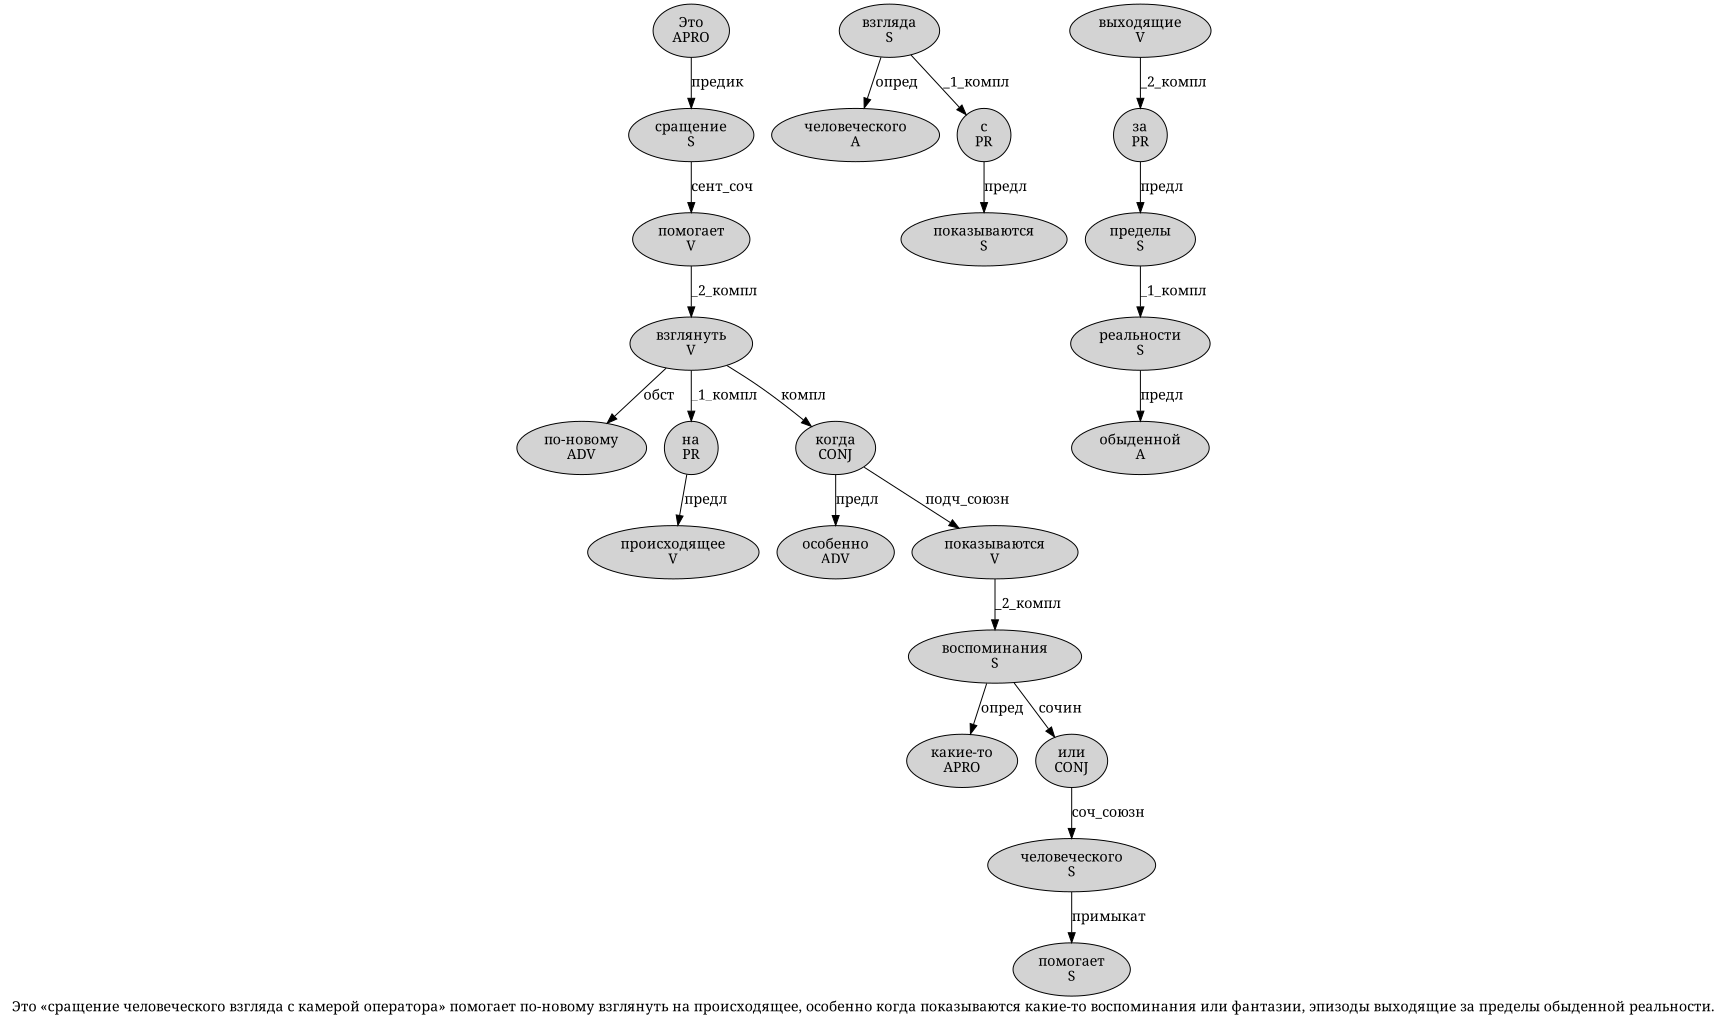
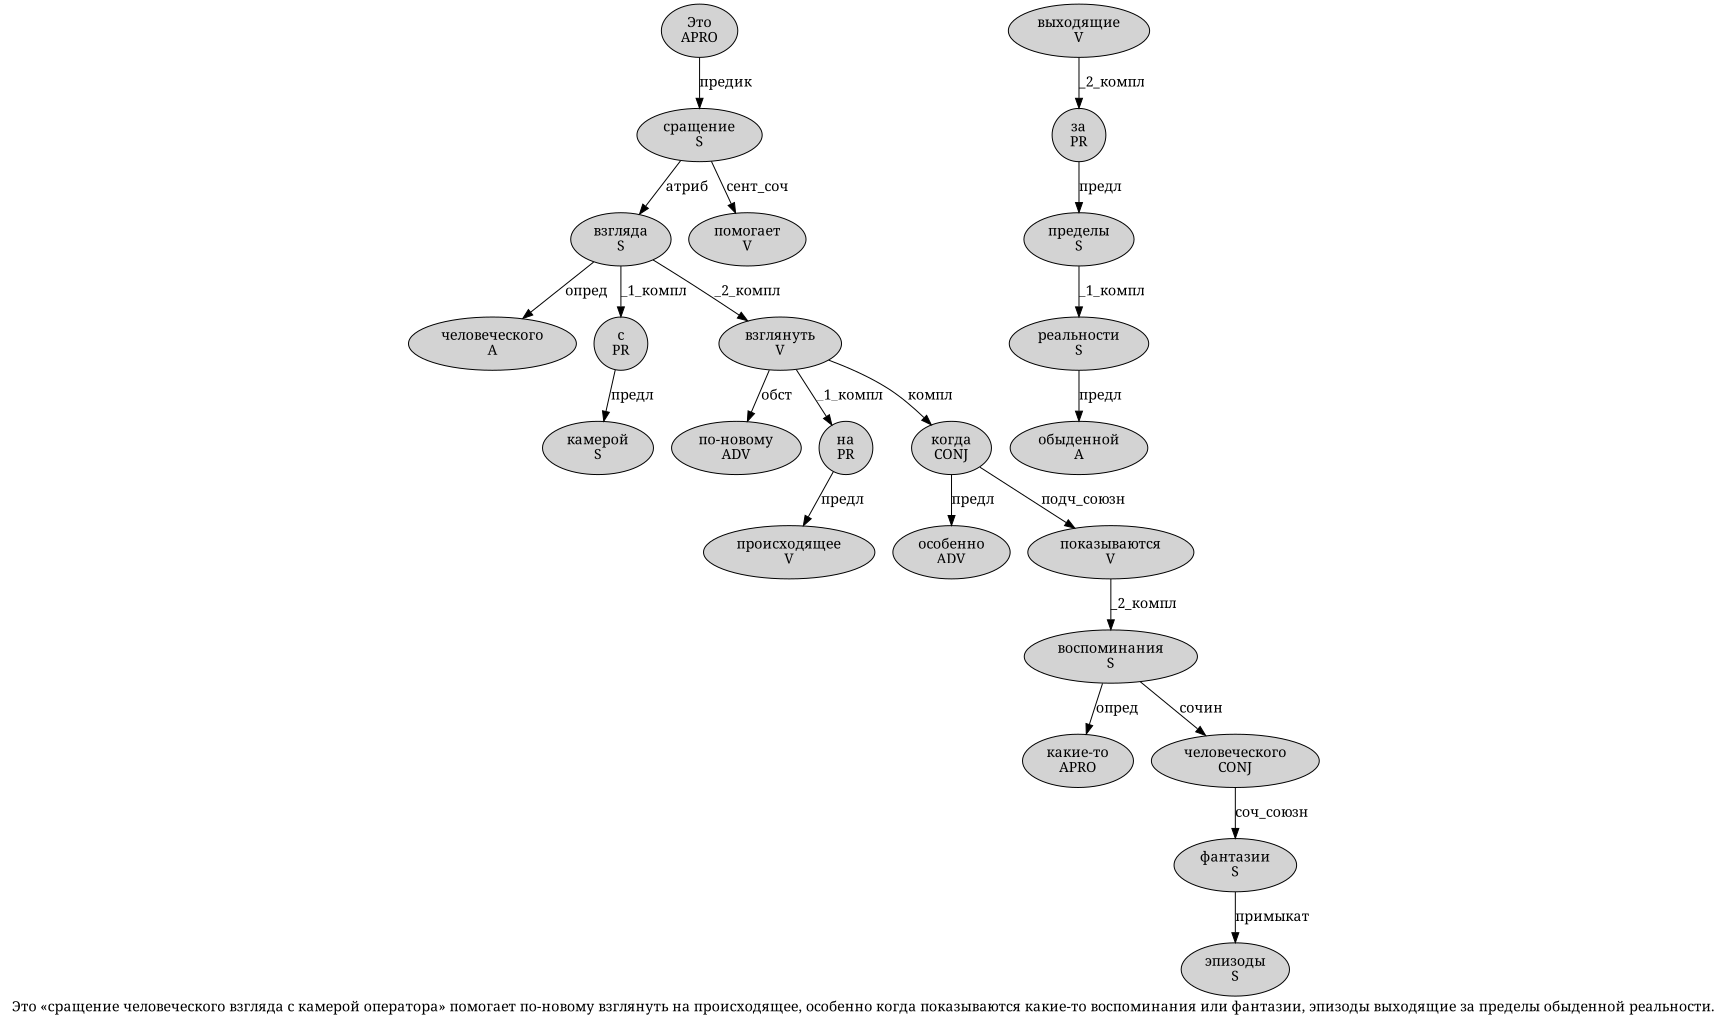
edge "сращение S" -> "взгляда S": added, label "атриб"
node "показываются S": label "показываются S" -> "камерой S"
edge "помогает V" -> "взглянуть V": now "взгляда S" -> "взглянуть V"
node "или CONJ": label "или CONJ" -> "человеческого CONJ"
node "человеческого S": label "человеческого S" -> "фантазии S"
node "помогает S": label "помогает S" -> "эпизоды S"
